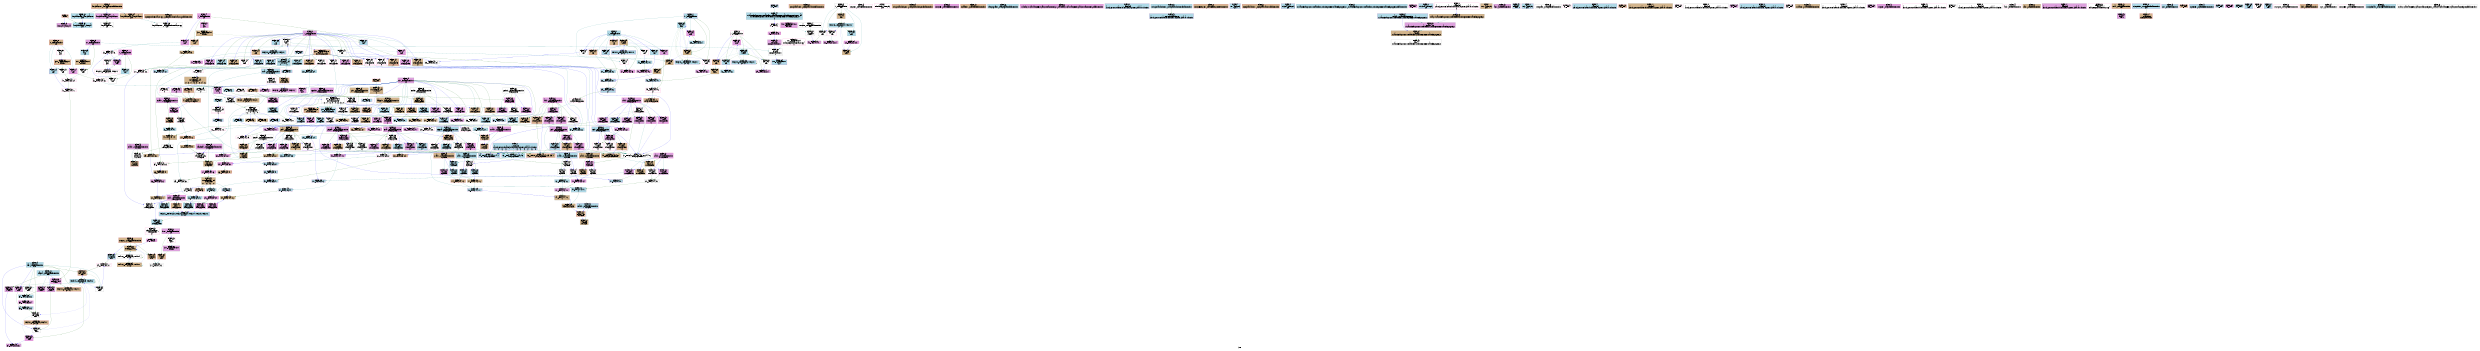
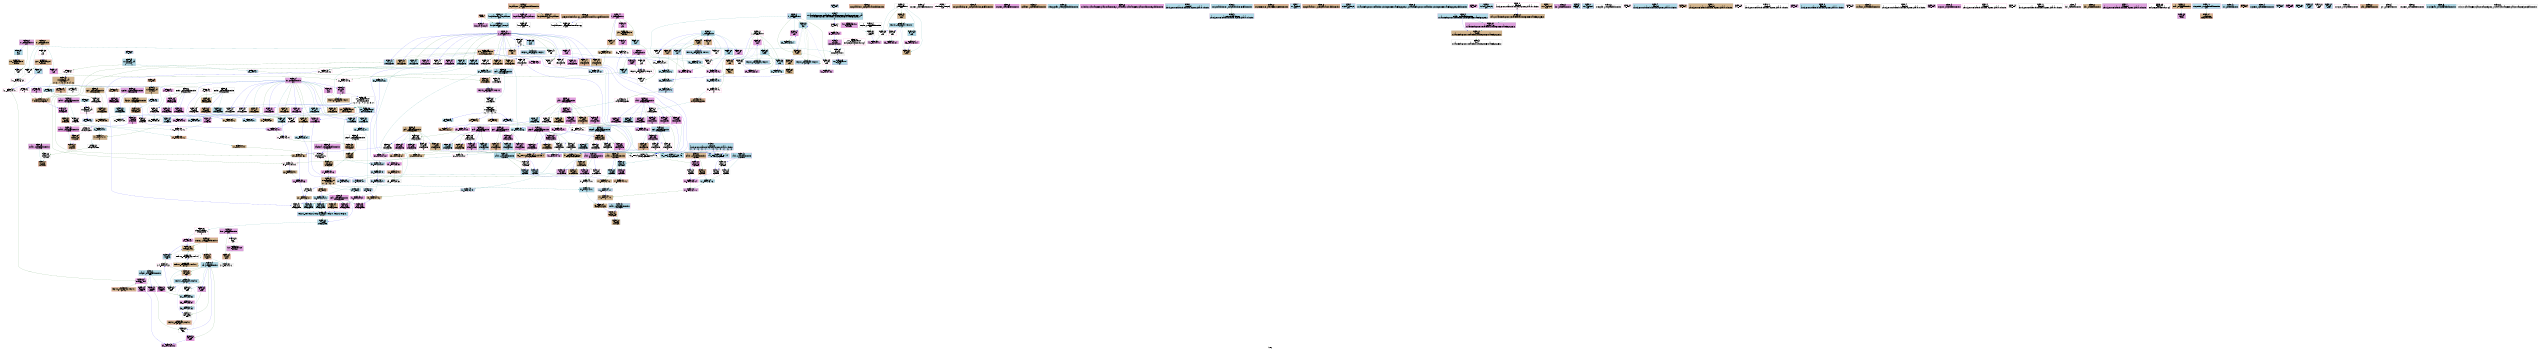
node "NodeID: 214": removed
